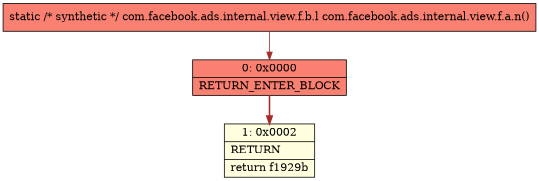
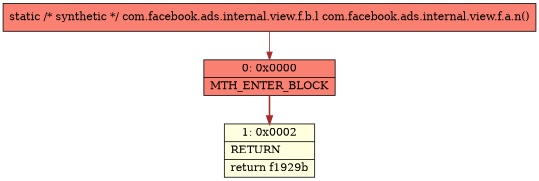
node "0: 0x0000": text "RETURN_ENTER_BLOCK" -> "MTH_ENTER_BLOCK"
